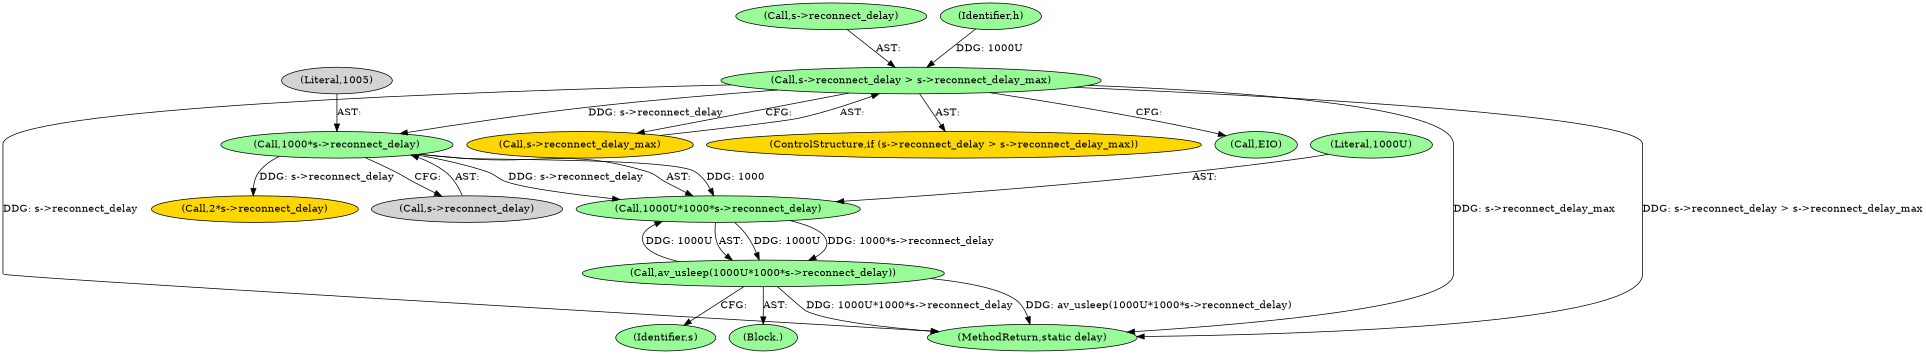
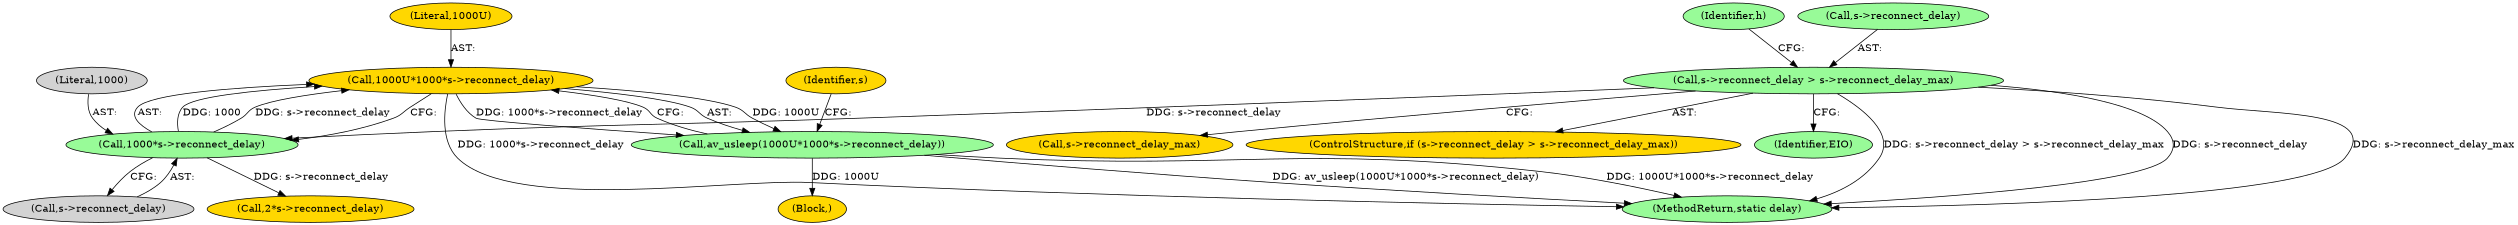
edge "(Identifier,h)" -> "(Call,s->reconnect_delay > s->reconnect_delay_max)": label "DDG: 1000U" -> "CFG: "
node "(Literal,1005)": label "(Literal,1005)" -> "(Literal,1000)"
edge "(Call,s->reconnect_delay_max)" -> "(Call,s->reconnect_delay > s->reconnect_delay_max)": removed, label "AST:"
edge "(Call,1000U*1000*s->reconnect_delay)" -> "(Call,1000*s->reconnect_delay)": added, label "CFG:"
node "(Call,EIO)": label "(Call,EIO)" -> "(Identifier,EIO)"
node "(Literal,1000U)": fillcolor palegreen -> gold
edge "(Call,1000U*1000*s->reconnect_delay)" -> "(MethodReturn,static delay)": added, label "DDG: 1000*s->reconnect_delay"
node "(Call,1000U*1000*s->reconnect_delay)": fillcolor palegreen -> gold
edge "(Call,av_usleep(1000U*1000*s->reconnect_delay))" -> "(Call,1000U*1000*s->reconnect_delay)": label "DDG: 1000U" -> "CFG: "
edge "(Call,av_usleep(1000U*1000*s->reconnect_delay))" -> "(Identifier,s)": reversed
edge "(Call,av_usleep(1000U*1000*s->reconnect_delay))" -> "(Block,)": label "AST: " -> "DDG: 1000U"
node "(Identifier,s)": fillcolor palegreen -> gold
node "(Block,)": fillcolor palegreen -> gold
